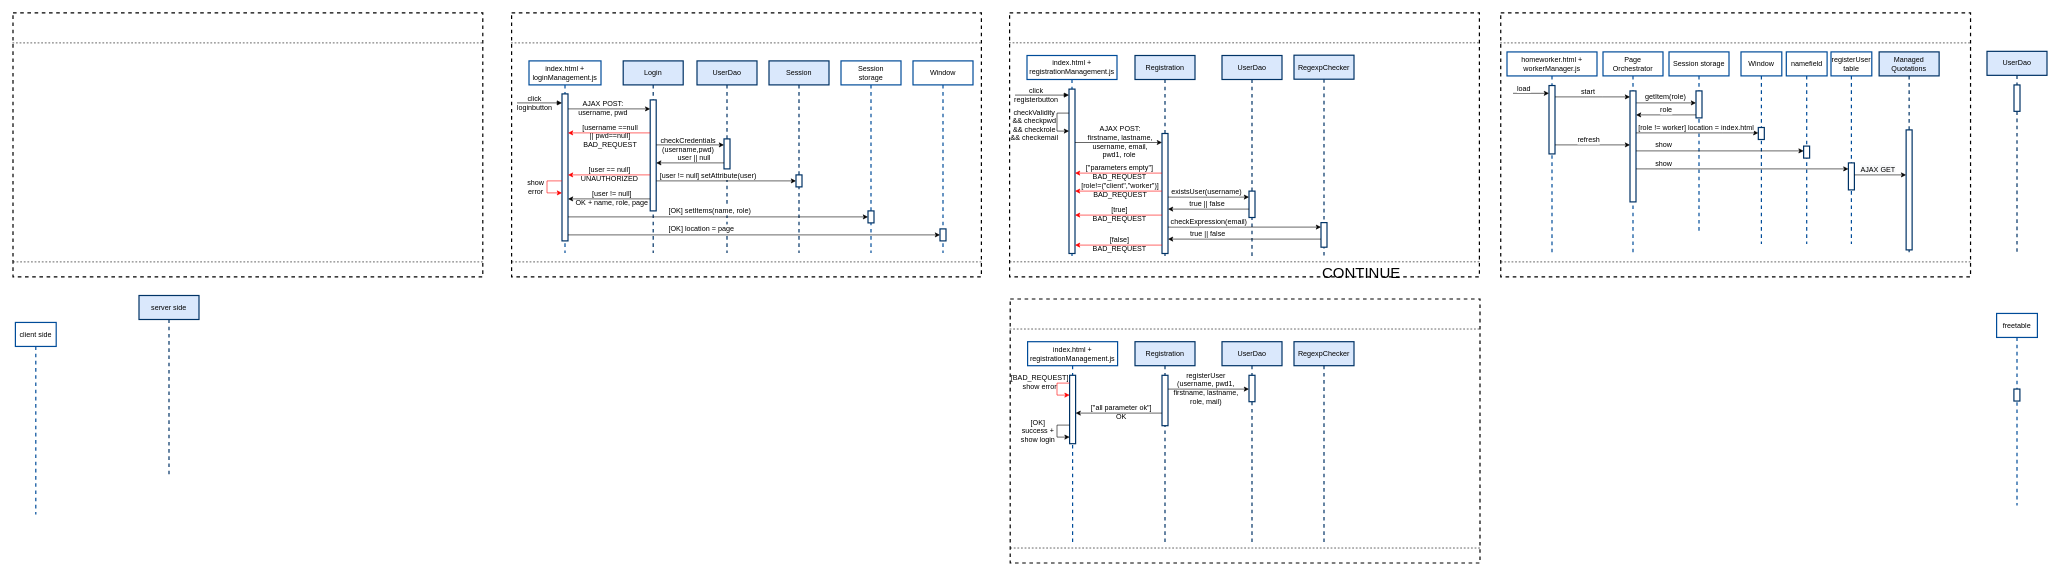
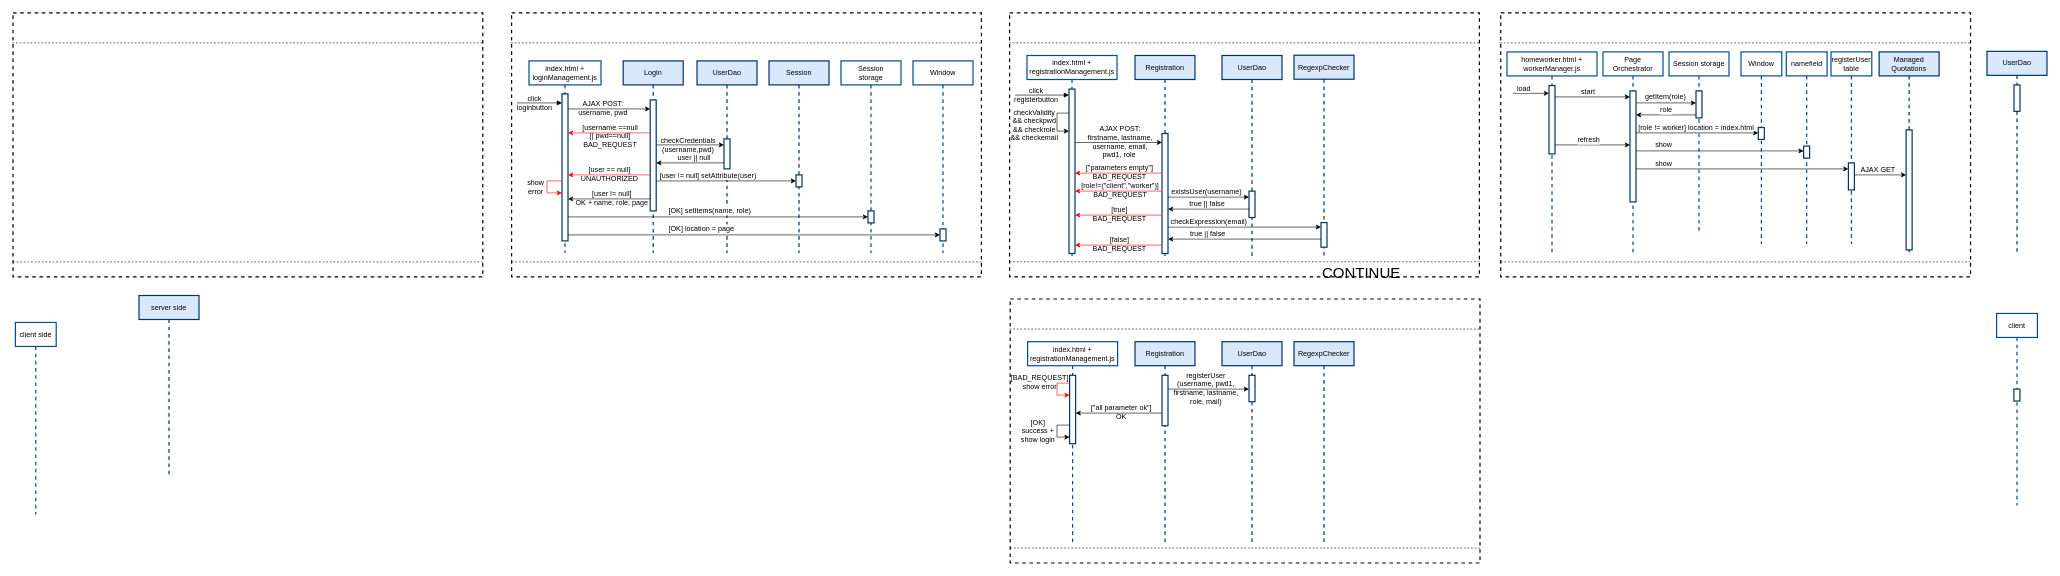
node "freetable": label "freetable" -> "client"
